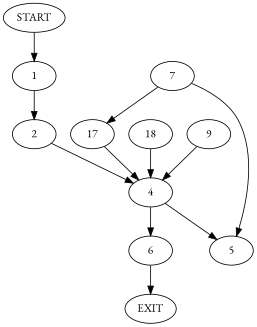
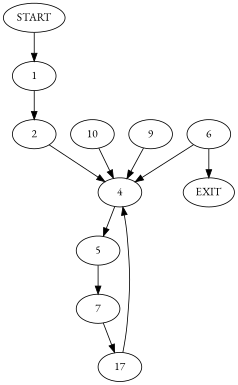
node "18": label "18" -> "10"
edge "7" -> "5": reversed
edge "4" -> "6": reversed
